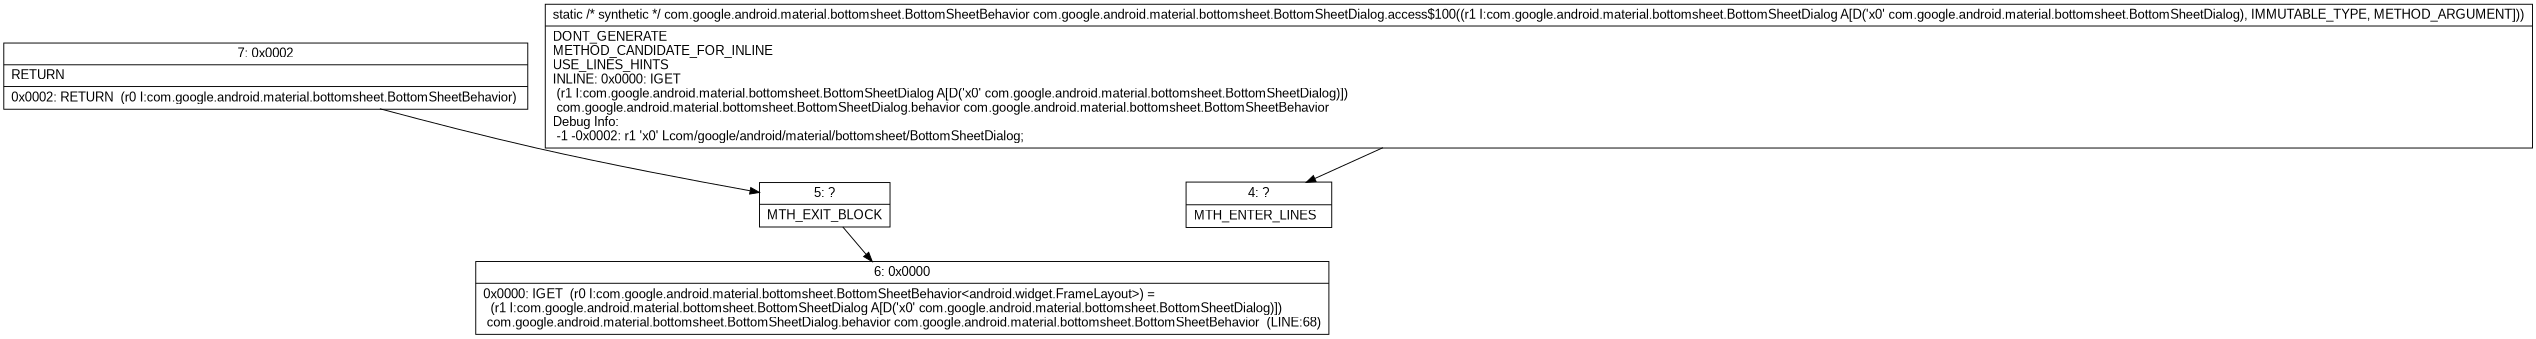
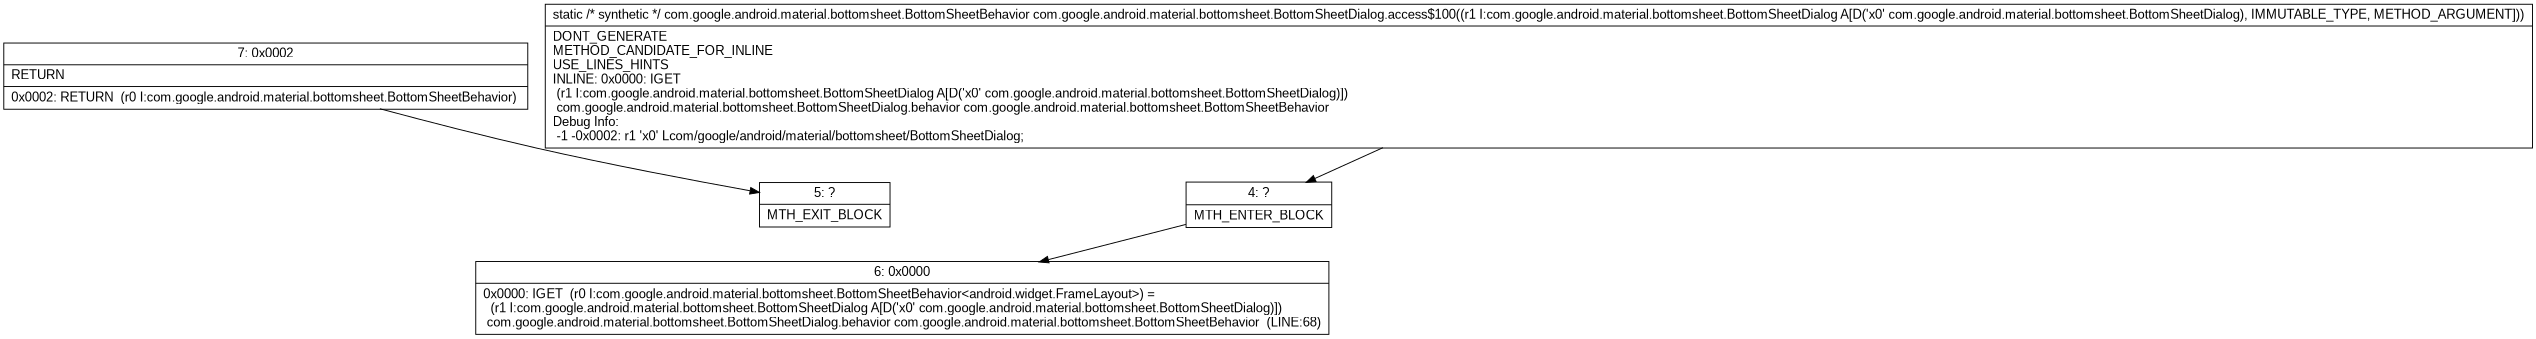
node "4: ?": text "MTH_ENTER_LINES" -> "MTH_ENTER_BLOCK"
edge "5: ?" -> "6: 0x0000": now "4: ?" -> "6: 0x0000"
